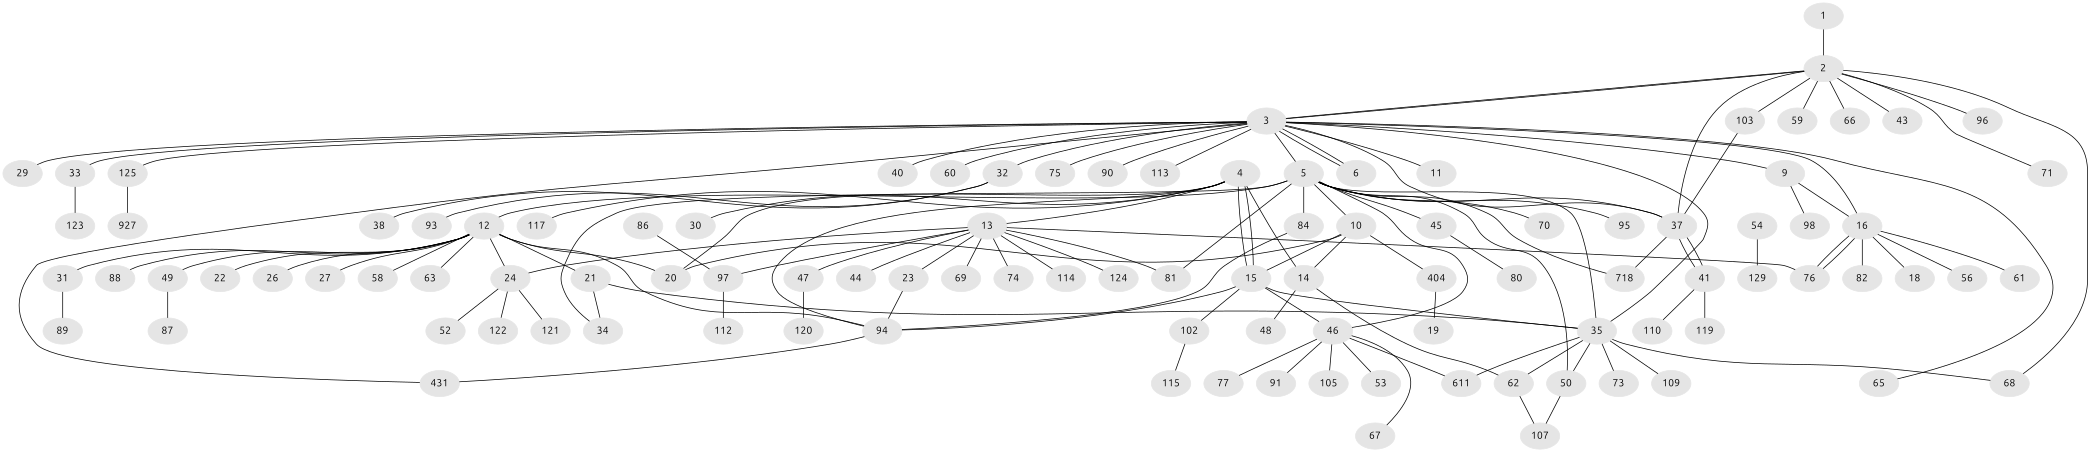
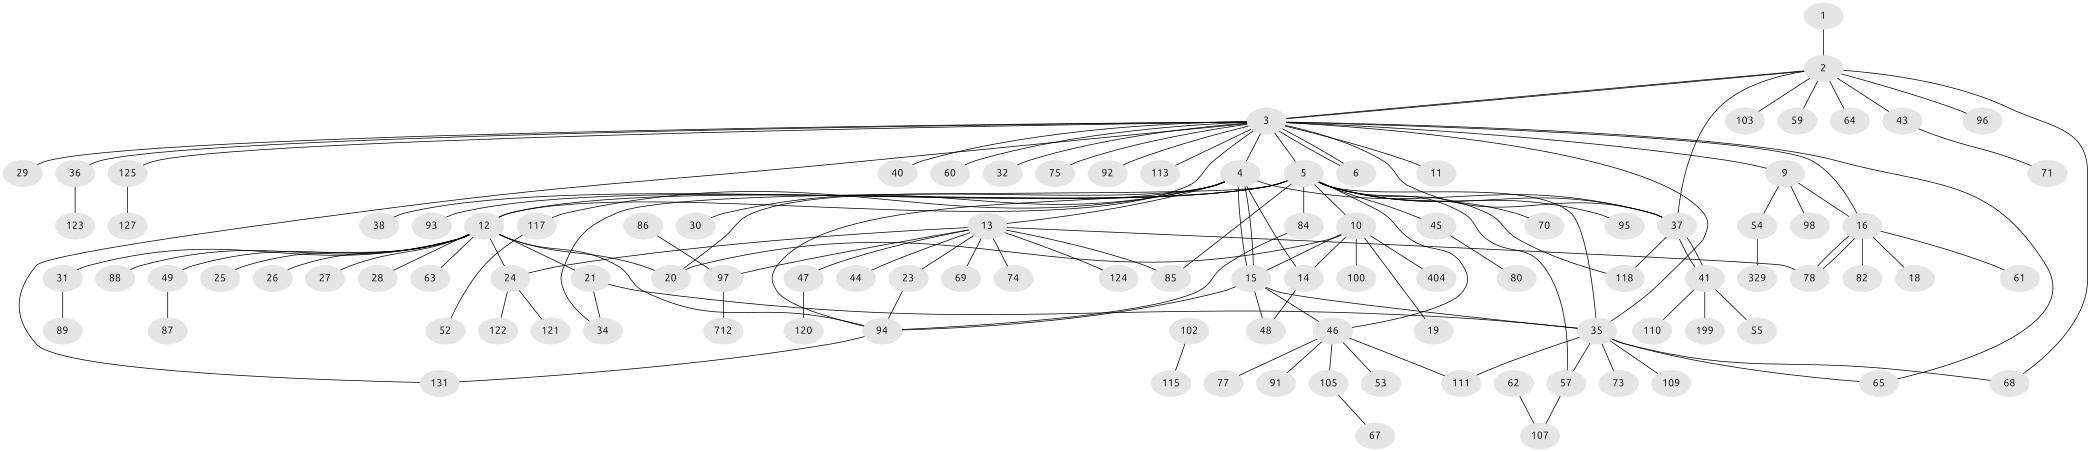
edge "2" -- "71": now "43" -- "71"
node "66": label "66" -> "64"
edge "3" -- "4": added
node "33": label "33" -> "36"
node "90": label "90" -> "92"
edge "103" -- "37": now "4" -- "37"
edge "32" -- "38": now "5" -- "38"
edge "32" -- "93": now "5" -- "93"
edge "9" -- "54": added
edge "3" -- "12": added
node "927": label "927" -> "127"
node "22": label "22" -> "25"
node "58": label "58" -> "28"
node "114": removed
node "81": label "81" -> "85"
node "100": added
node "718": label "718" -> "118"
node "129": label "129" -> "329"
node "76": label "76" -> "78"
node "56": removed
edge "404" -- "19": now "10" -- "19"
edge "24" -- "52": now "117" -- "52"
edge "15" -- "102": now "15" -- "48"
node "112": label "112" -> "712"
node "119": label "119" -> "199"
node "55": added
edge "14" -- "62": removed
edge "35" -- "62": now "35" -- "65"
edge "46" -- "67": now "105" -- "67"
node "431": label "431" -> "131"
node "611": label "611" -> "111"
node "50": label "50" -> "57"
